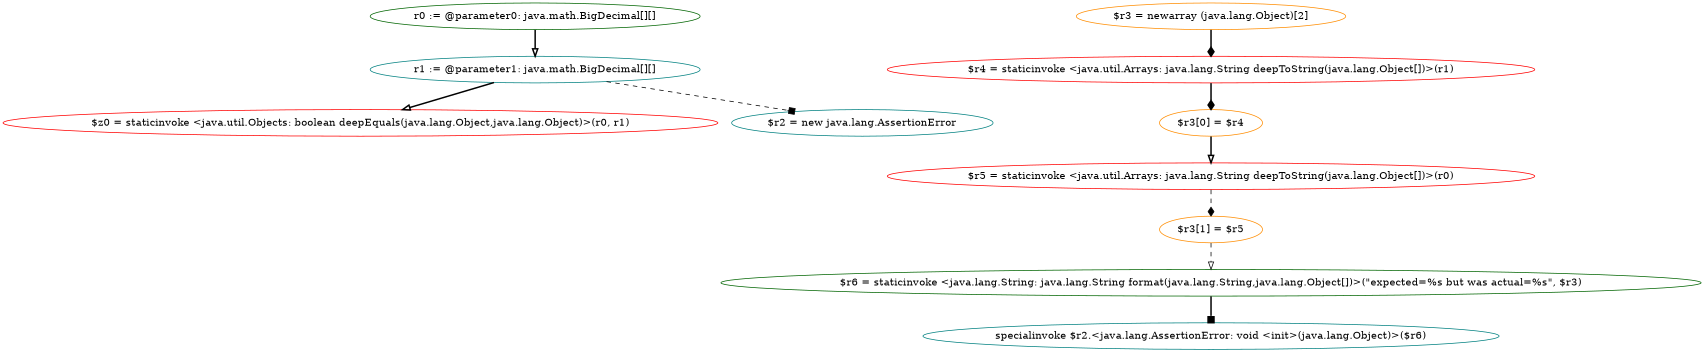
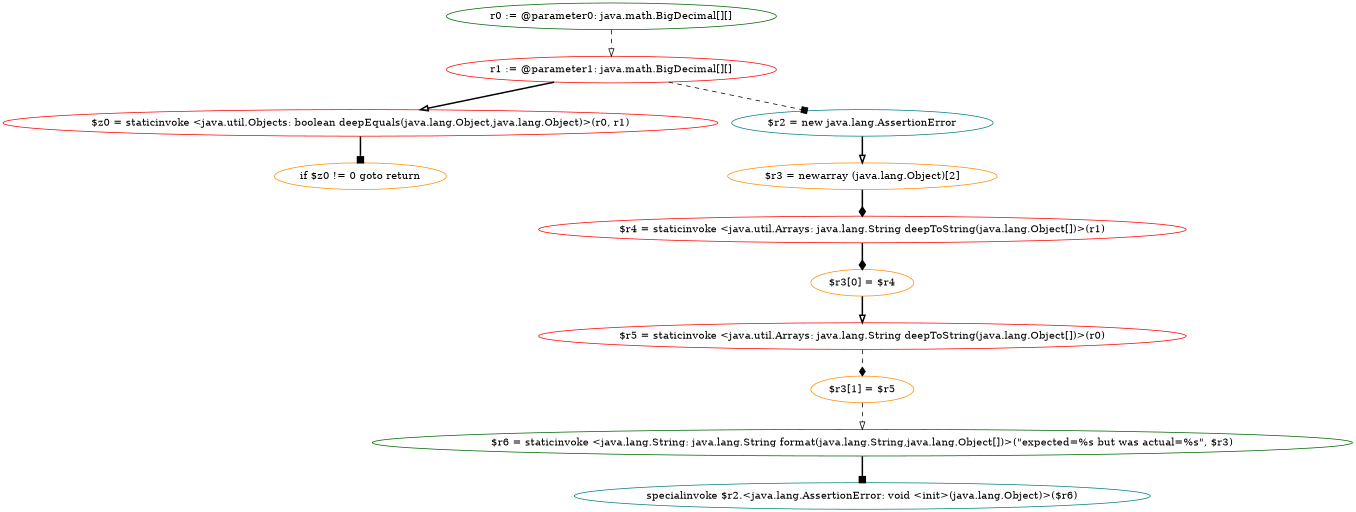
edge "r0 := @parameter0: java.math.BigDecimal[][]" -> "r1 := @parameter1: java.math.BigDecimal[][]": style bold -> dashed
node "r1 := @parameter1: java.math.BigDecimal[][]": color teal -> red
edge "$r2 = new java.lang.AssertionError" -> "$r3 = newarray (java.lang.Object)[2]": added
node "if $z0 != 0 goto return": added
